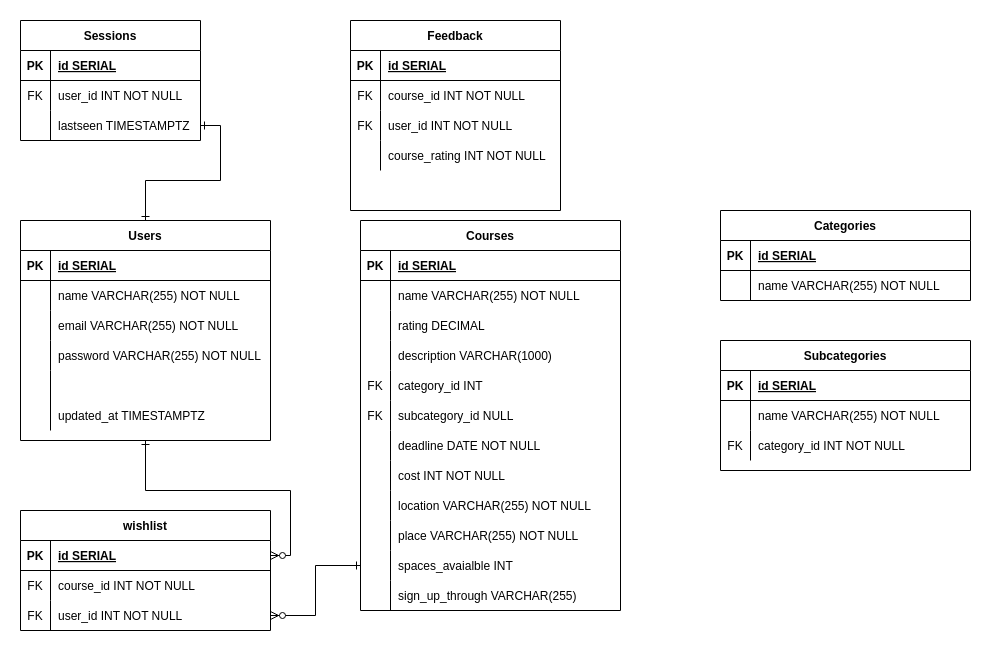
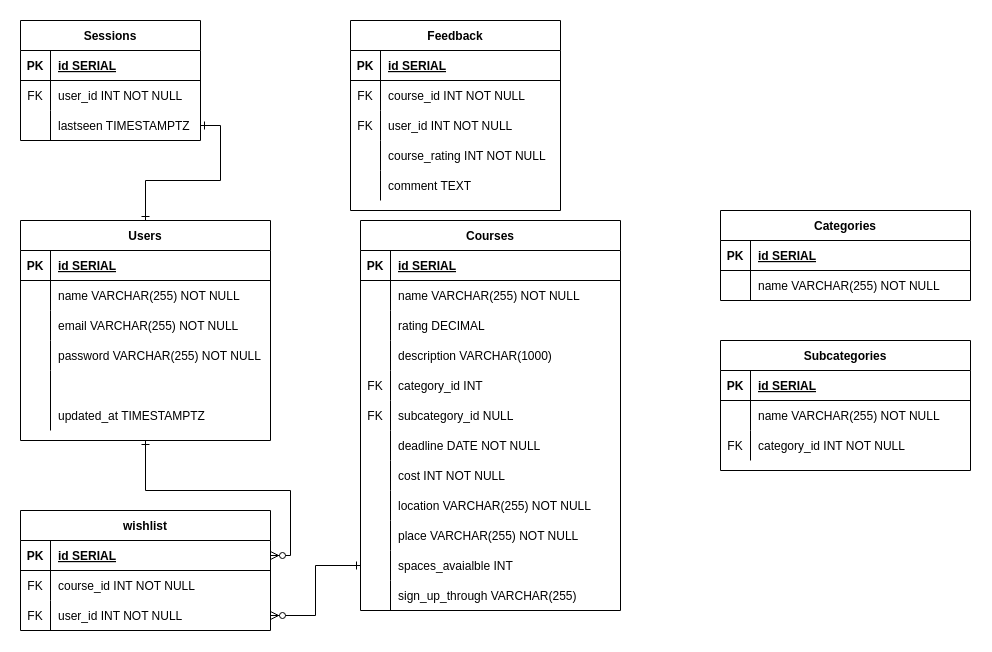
node "comment TEXT": added
